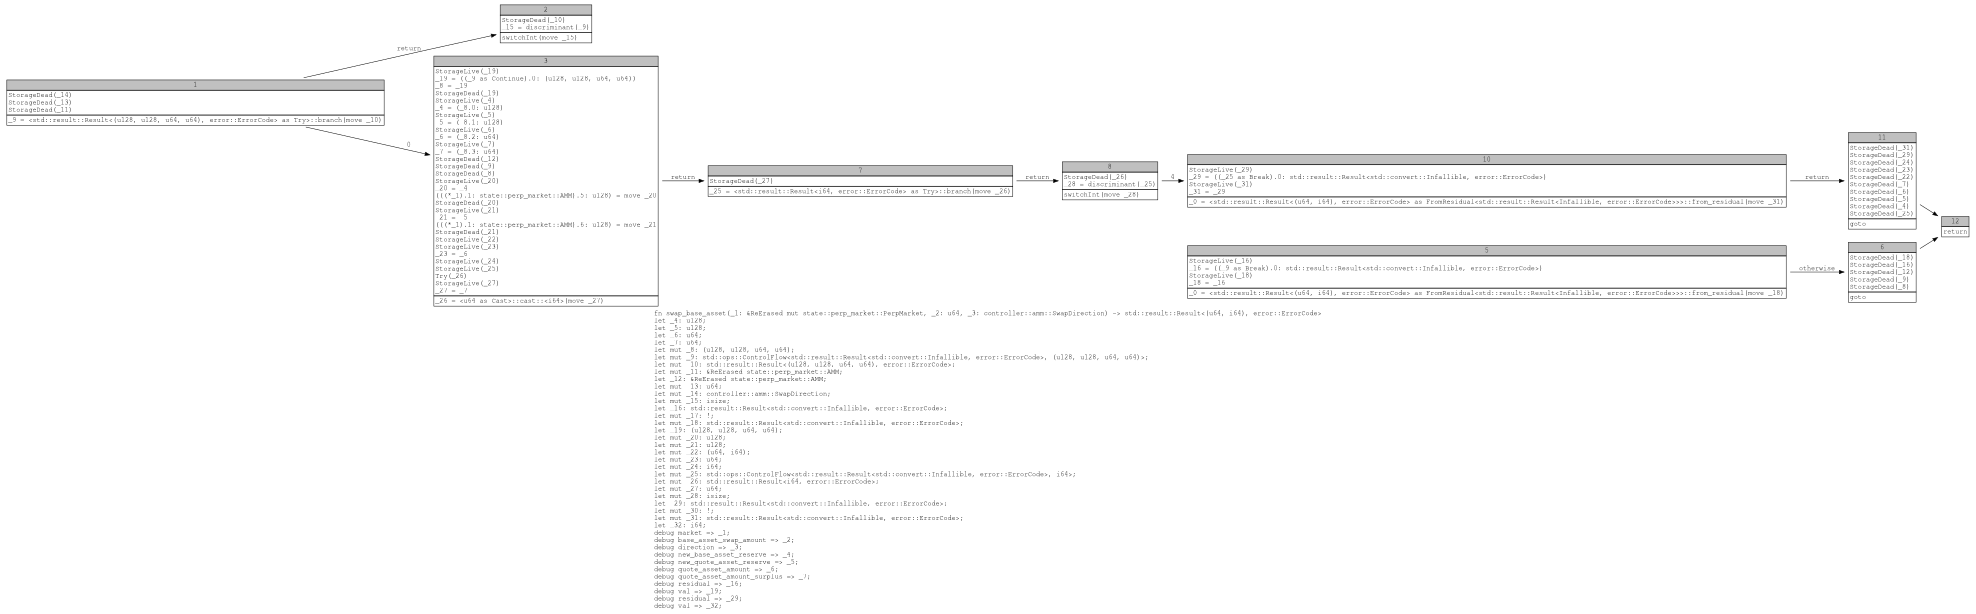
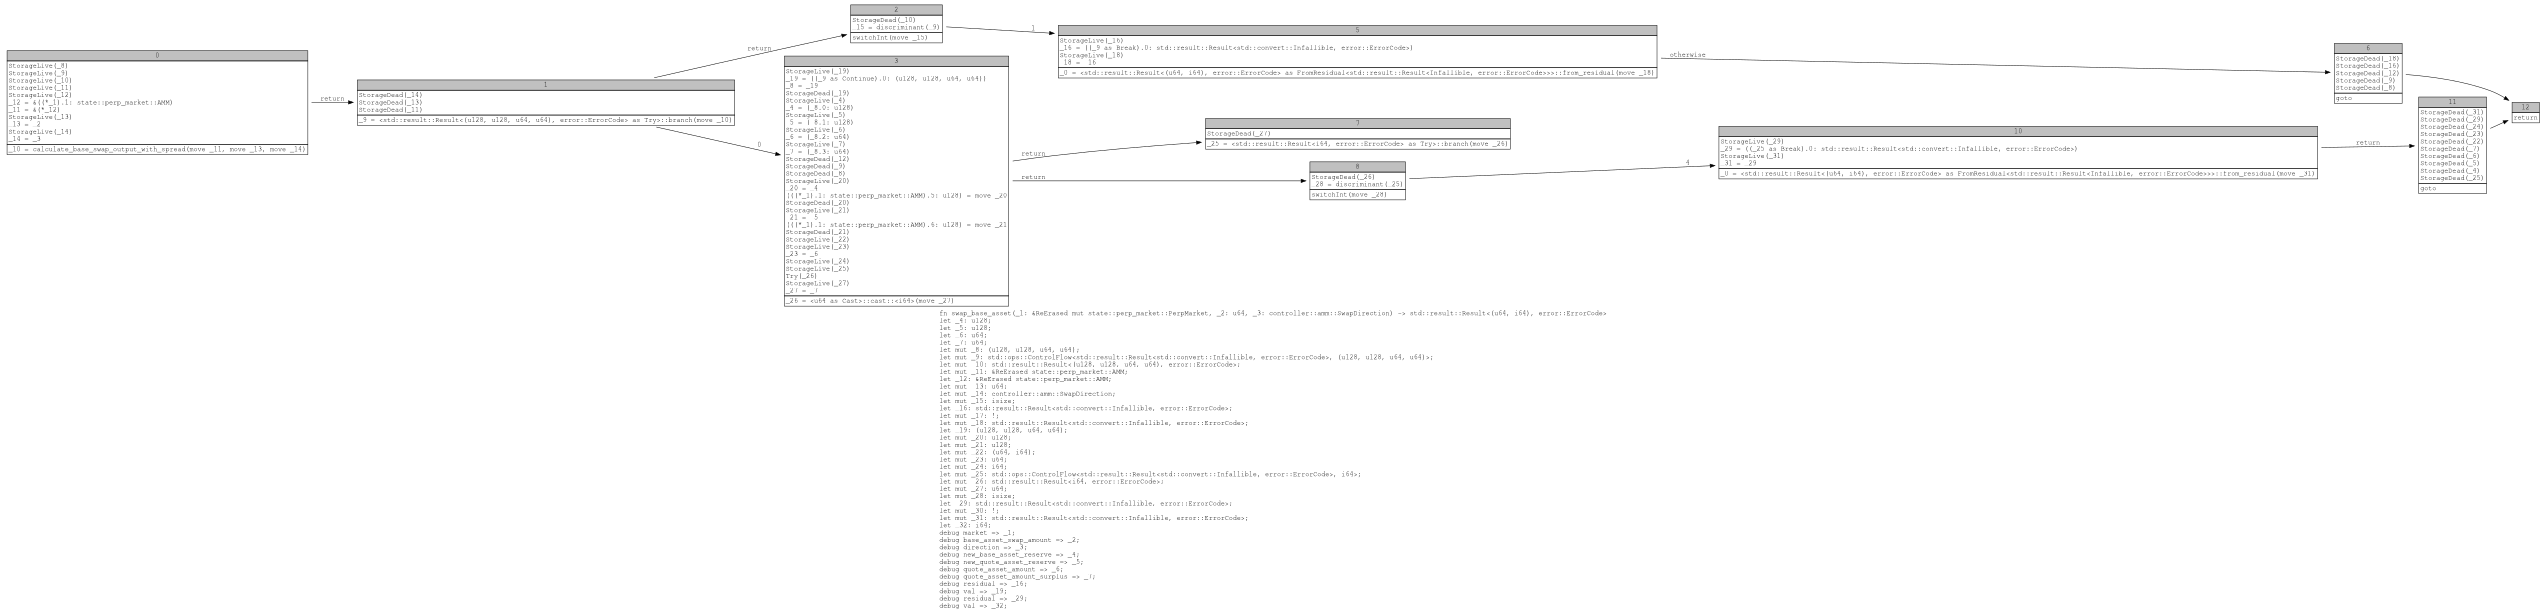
edge "2" -> "5": added, label "1"
node "0": added
edge "7" -> "8": now "3" -> "8"
